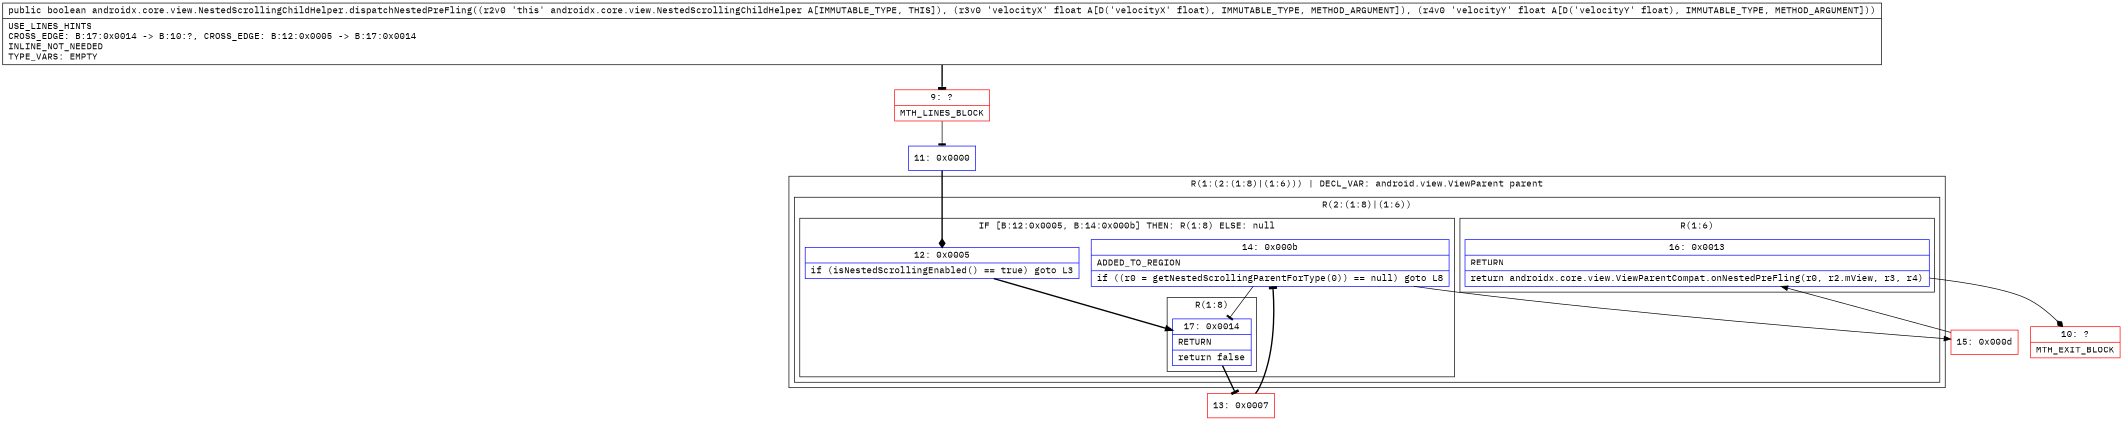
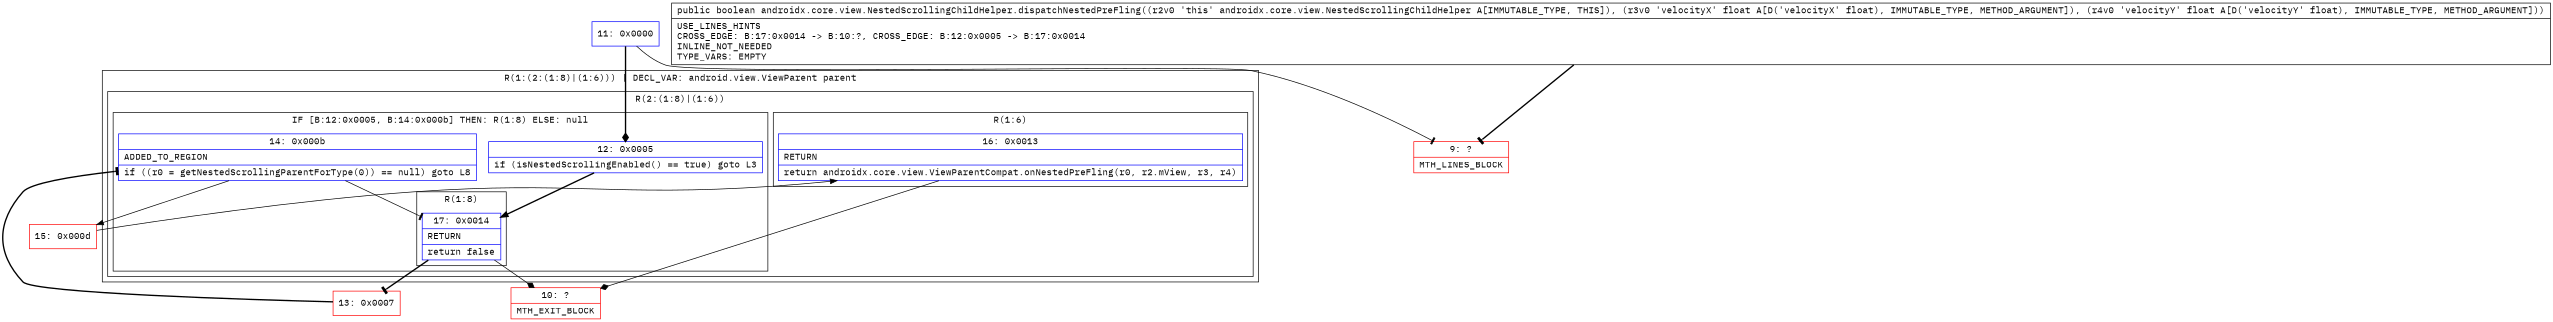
edge "9: ?" -> "11: 0x0000": reversed
edge "17: 0x0014" -> "10: ?": added
